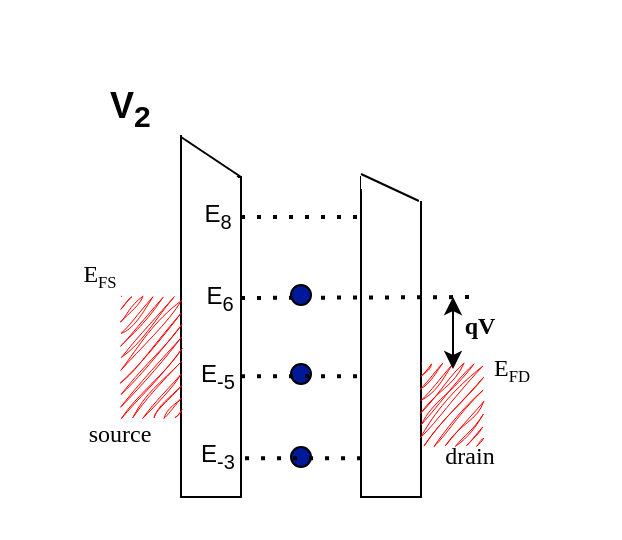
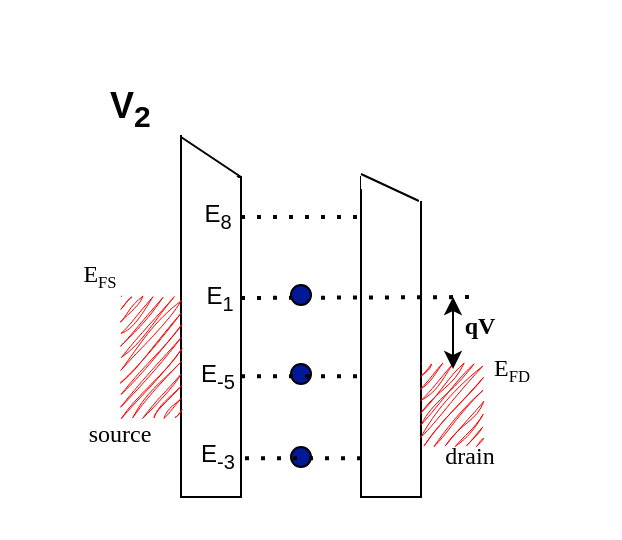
node "E6": label "E6" -> "E1"
